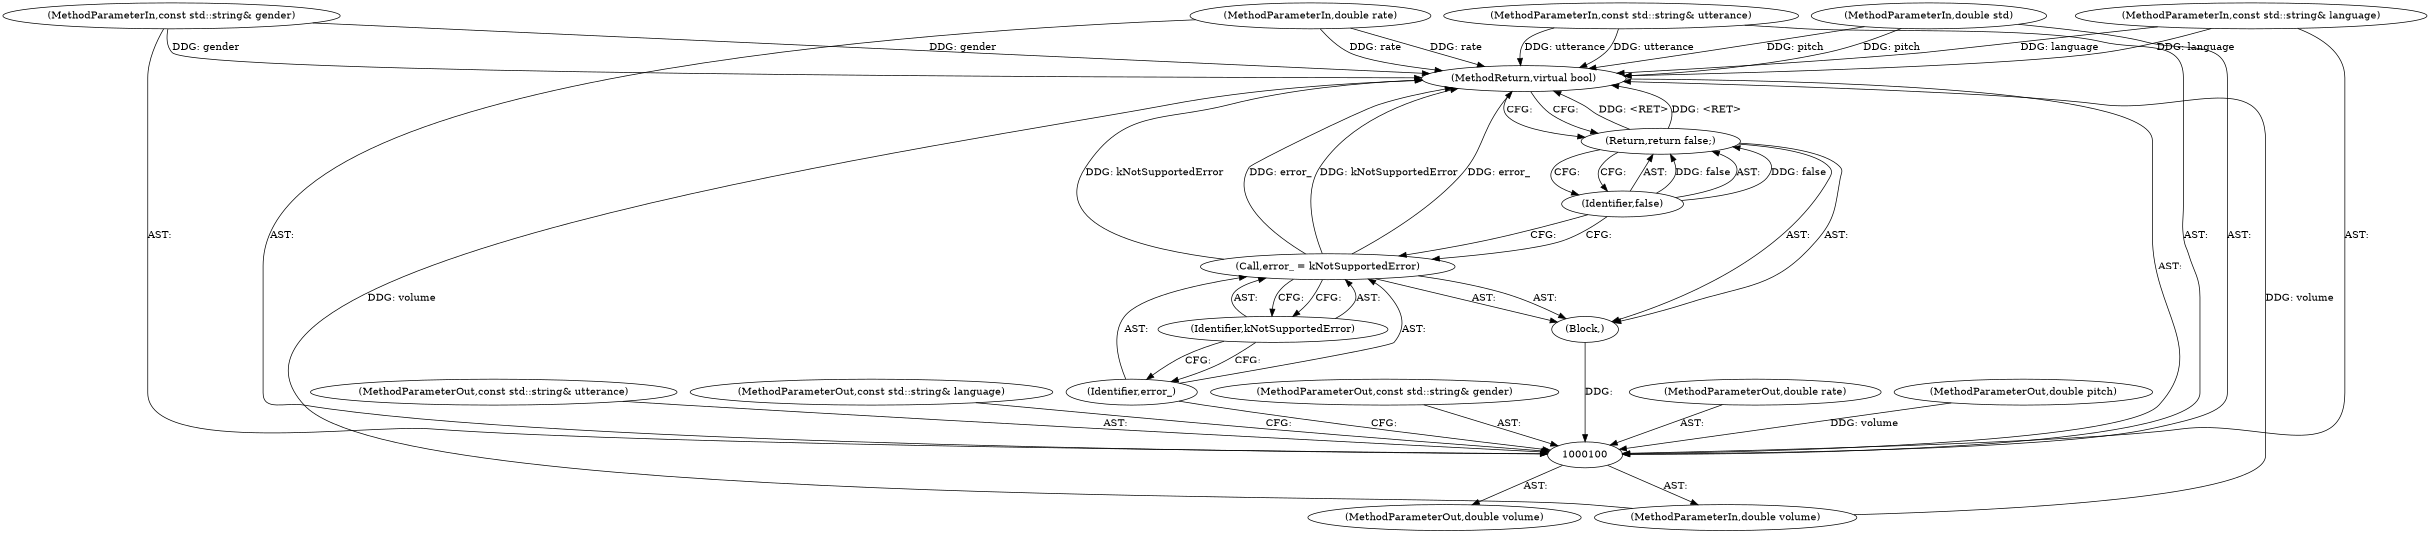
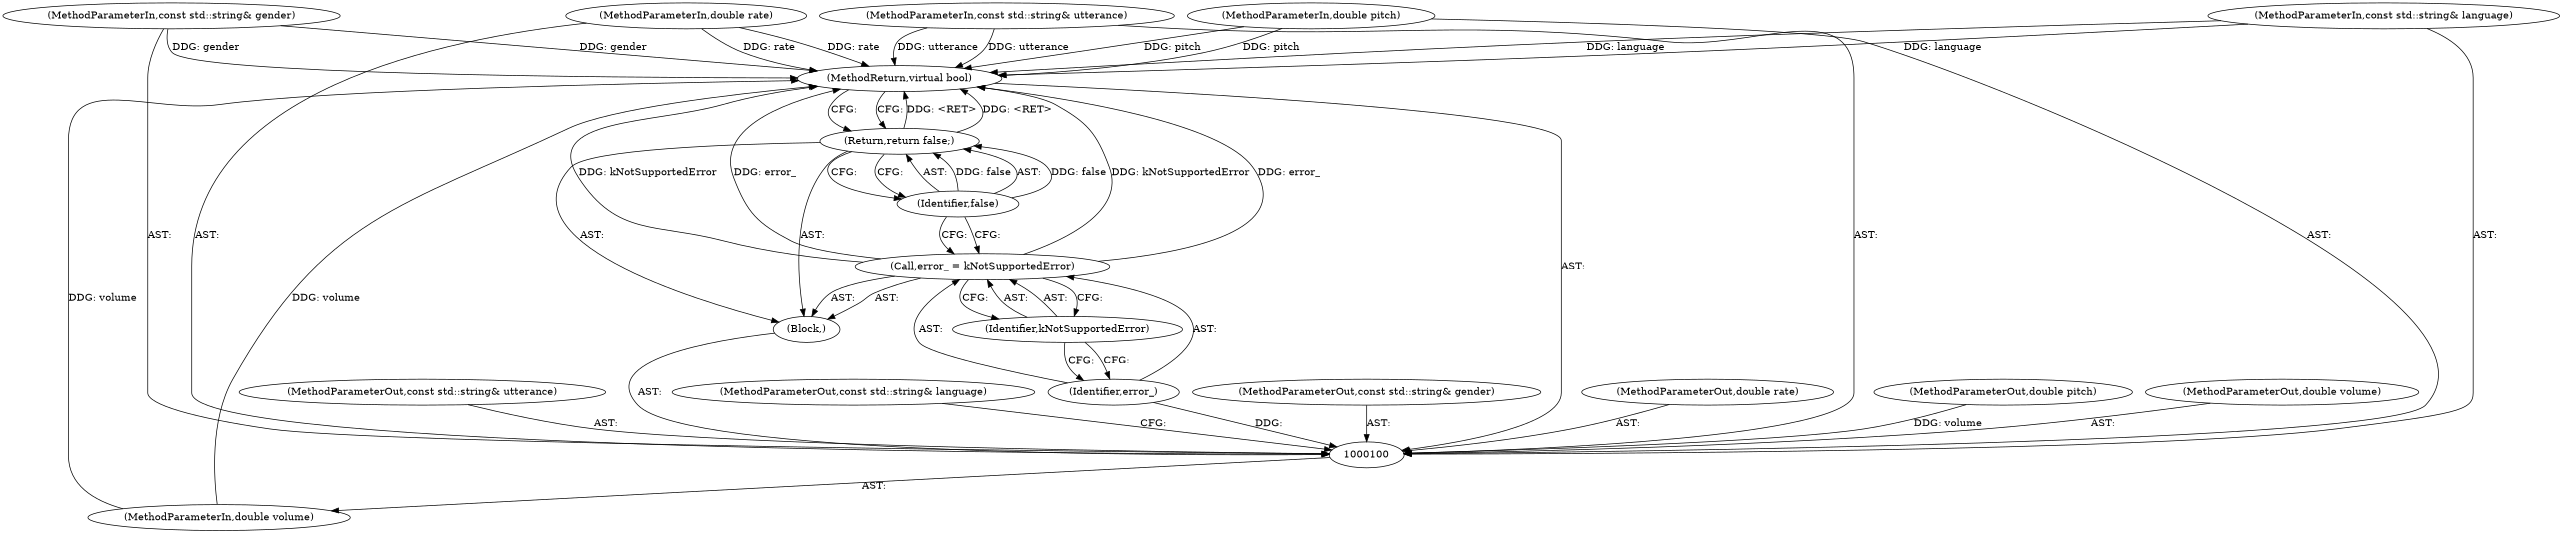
node "(MethodParameterIn,double std)": label "(MethodParameterIn,double std)" -> "(MethodParameterIn,double pitch)"
edge "(Block,)" -> "1000100": label "DDG: " -> "AST: "
edge "(Identifier,error_)" -> "1000100": label "CFG: " -> "DDG: "
edge "1000100" -> "(MethodParameterOut,double volume)": reversed
